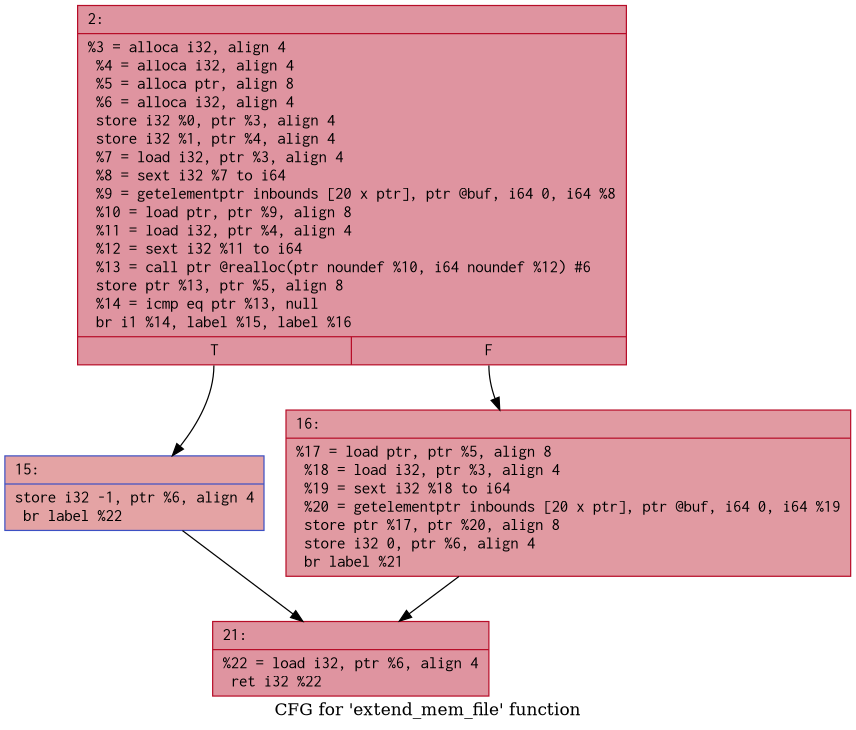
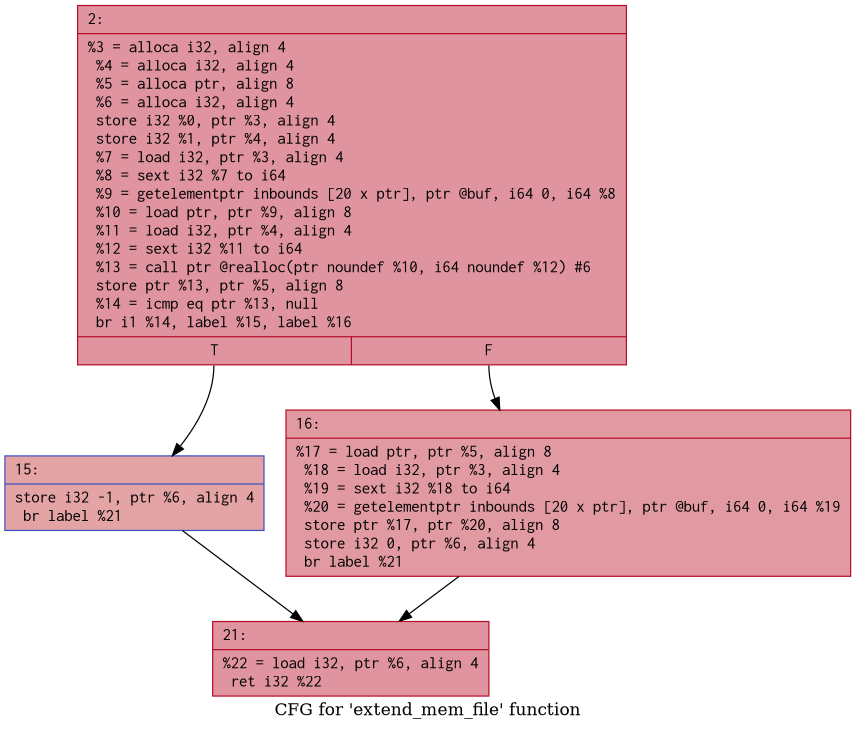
node "15:": text "br label %22" -> "br label %21"
